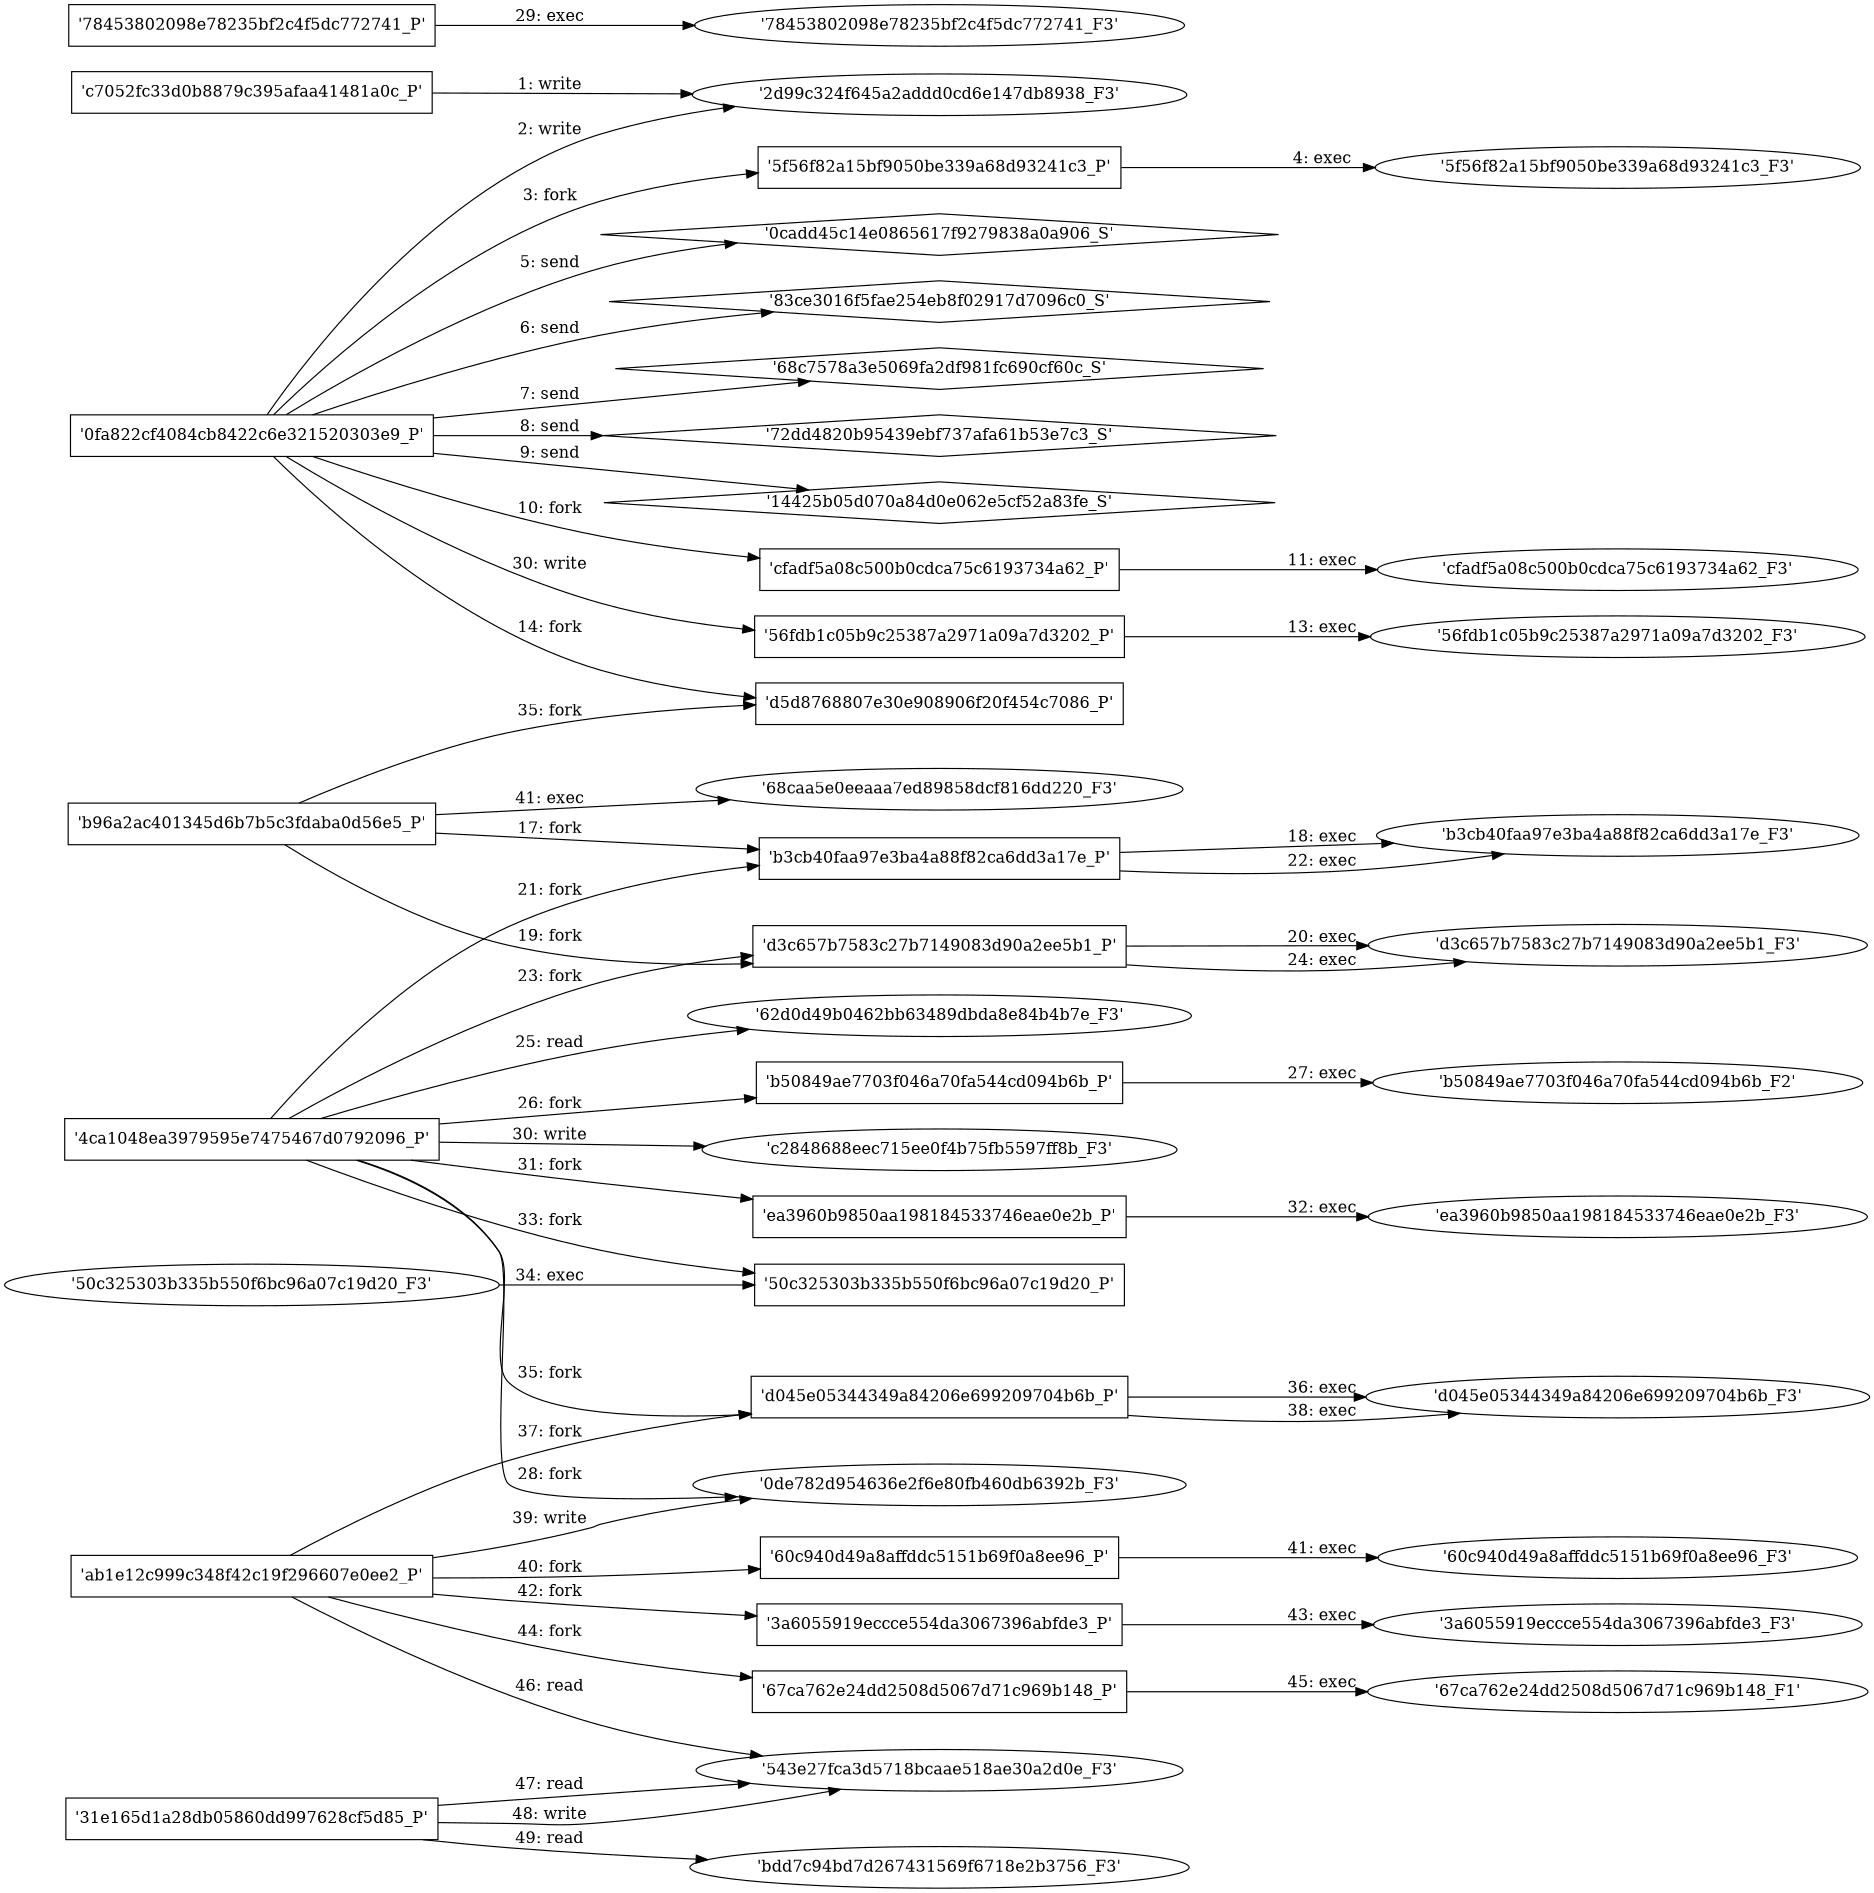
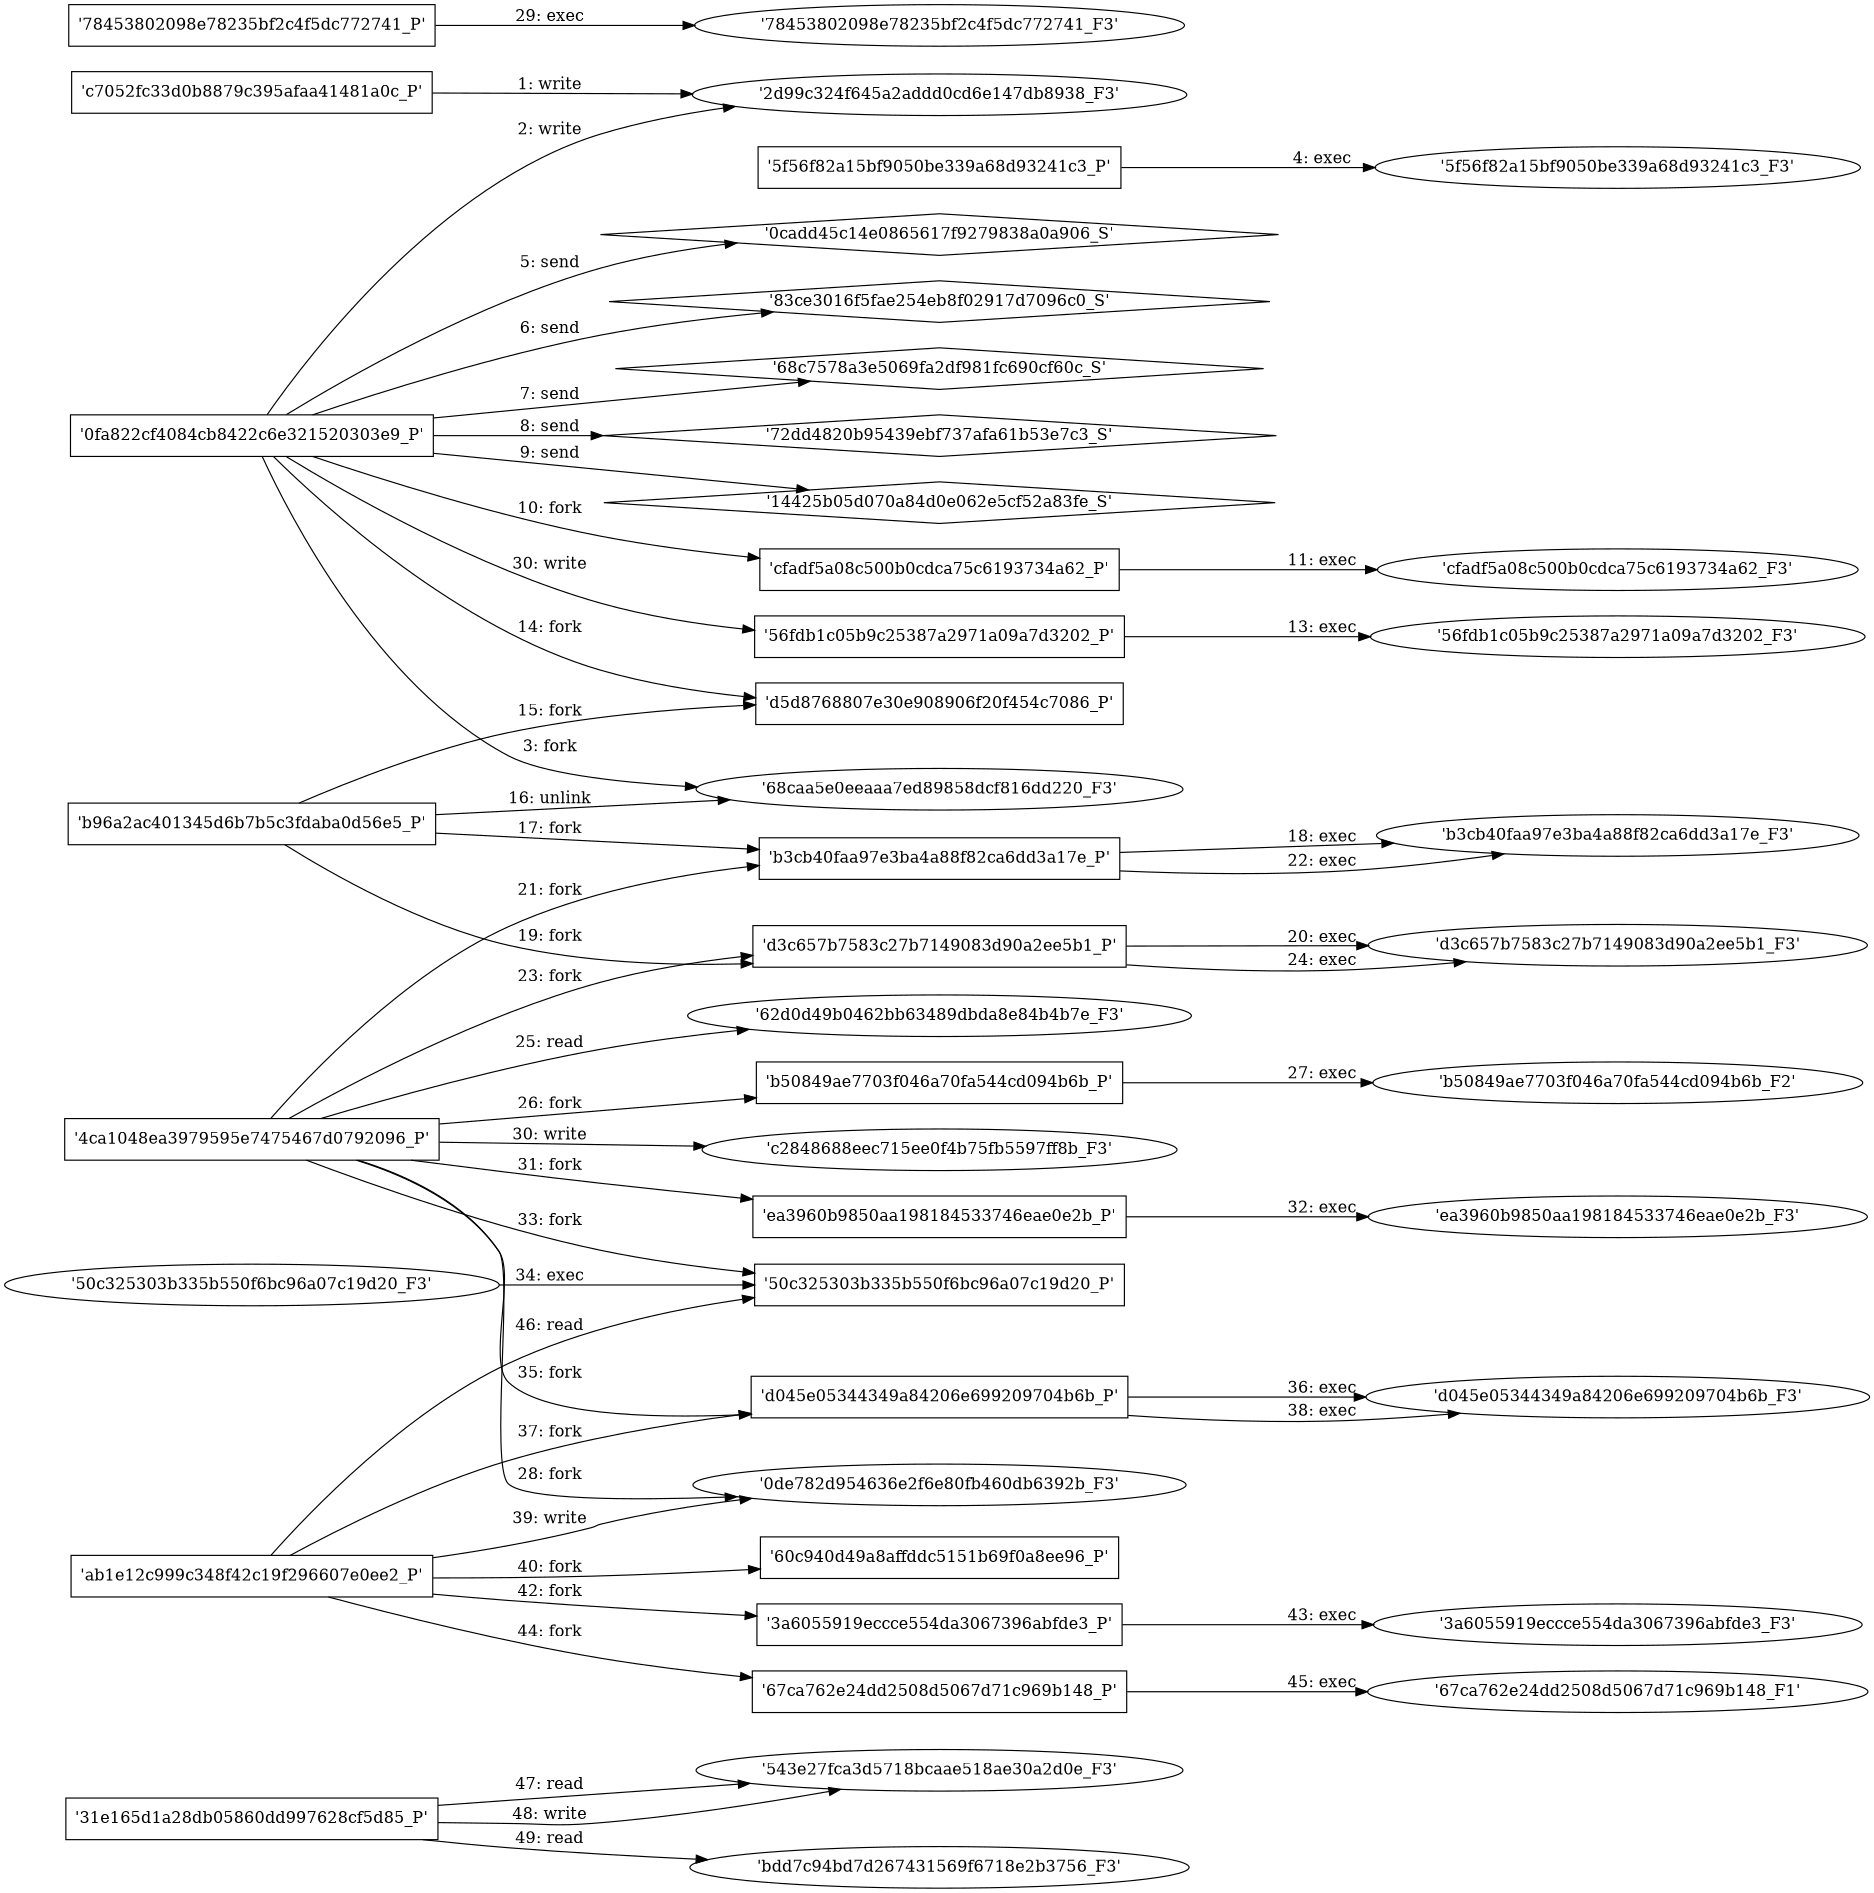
edge "'0fa822cf4084cb8422c6e321520303e9_P'" -> "'5f56f82a15bf9050be339a68d93241c3_P'": now "'0fa822cf4084cb8422c6e321520303e9_P'" -> "'68caa5e0eeaaa7ed89858dcf816dd220_F3'"
edge "'b96a2ac401345d6b7b5c3fdaba0d56e5_P'" -> "'d5d8768807e30e908906f20f454c7086_P'": label "35: fork" -> "15: fork"
edge "'b96a2ac401345d6b7b5c3fdaba0d56e5_P'" -> "'68caa5e0eeaaa7ed89858dcf816dd220_F3'": label "41: exec" -> "16: unlink"
node "'60c940d49a8affddc5151b69f0a8ee96_F3'": removed
edge "'ab1e12c999c348f42c19f296607e0ee2_P'" -> "'543e27fca3d5718bcaae518ae30a2d0e_F3'": now "'ab1e12c999c348f42c19f296607e0ee2_P'" -> "'50c325303b335b550f6bc96a07c19d20_P'"
